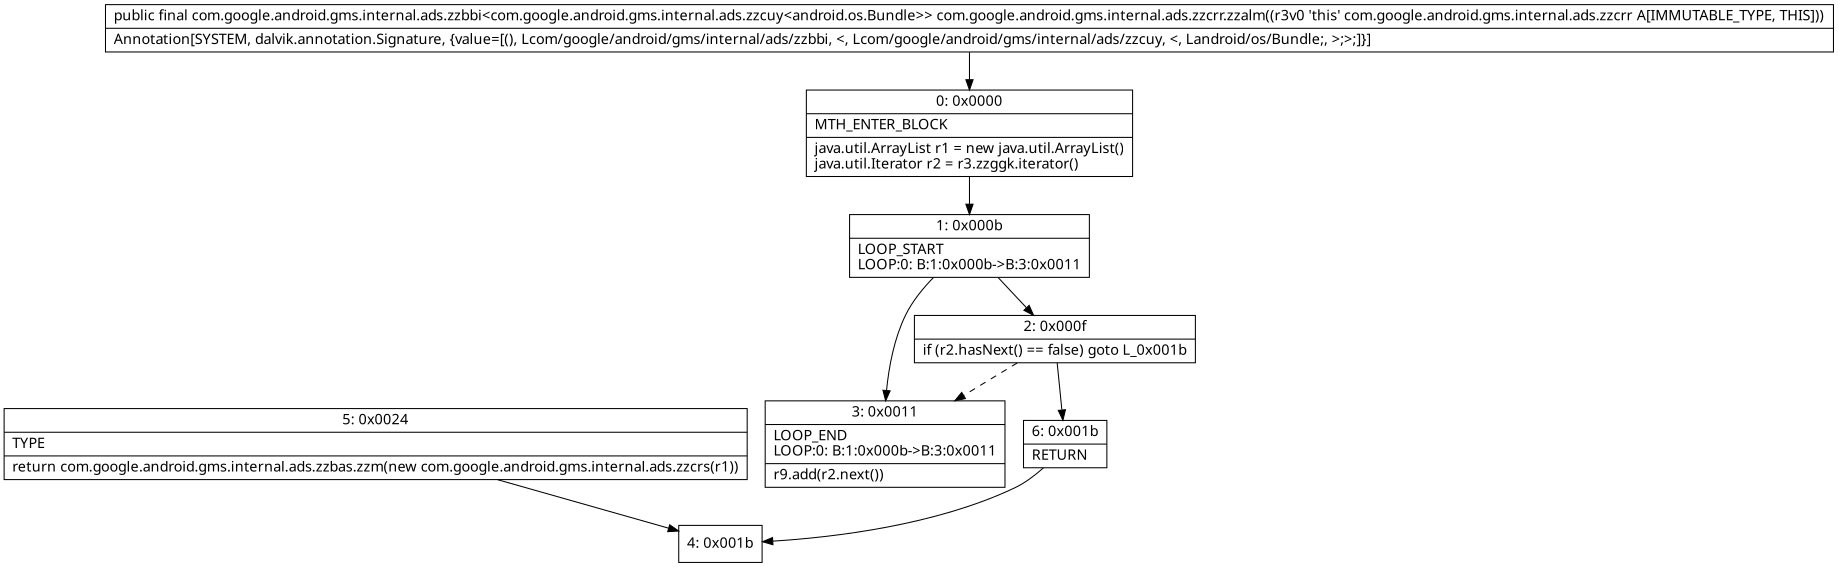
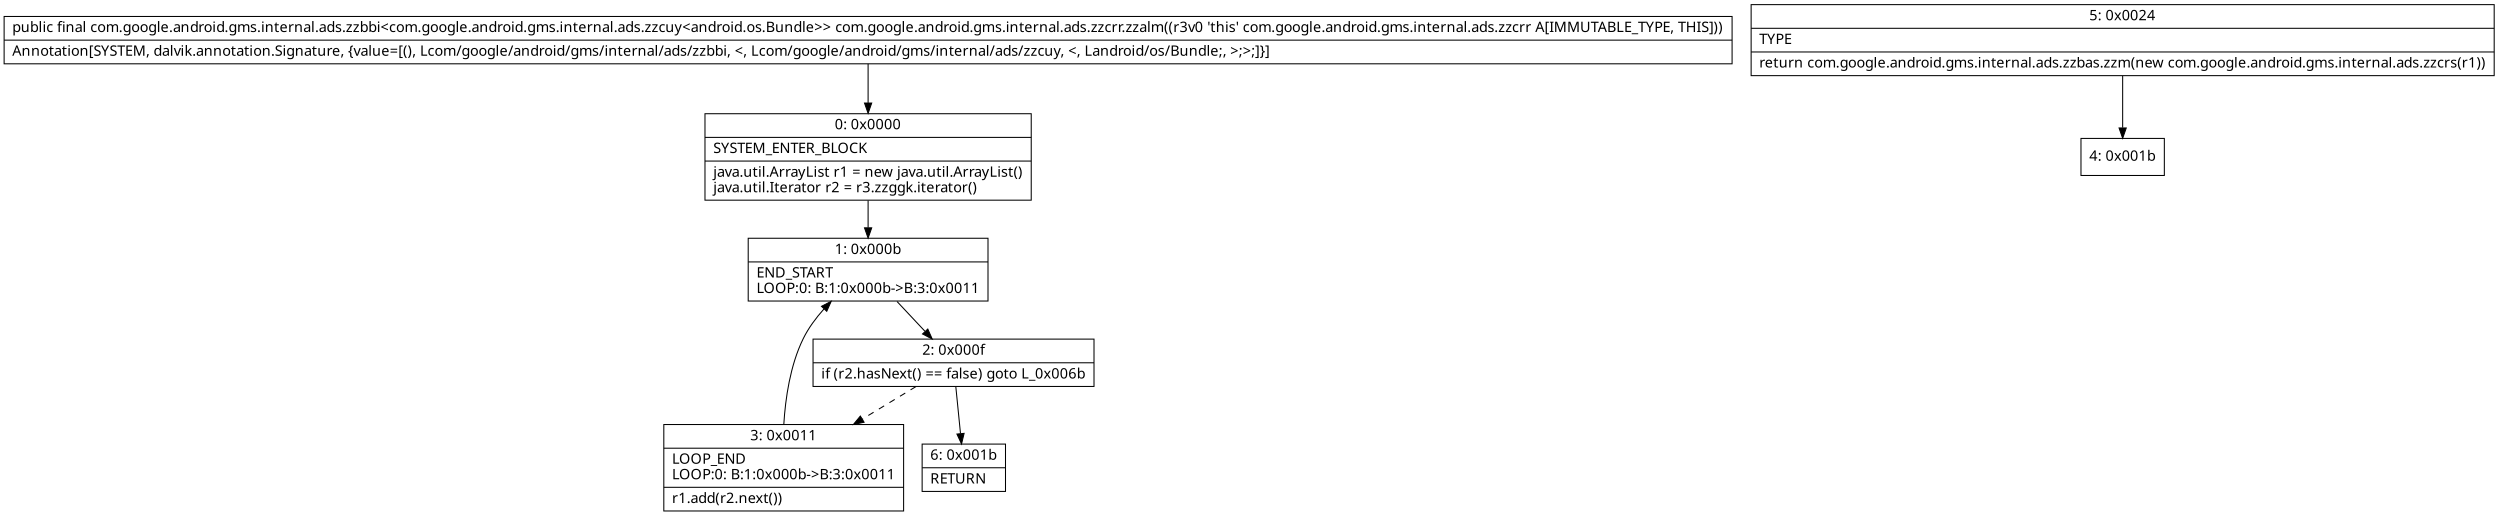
node "0: 0x0000": text "MTH_ENTER_BLOCK" -> "SYSTEM_ENTER_BLOCK"
node "1: 0x000b": text "LOOP_START" -> "END_START"
edge "1: 0x000b" -> "3: 0x0011": reversed
node "2: 0x000f": text "if (r2.hasNext() == false) goto L_0x001b" -> "if (r2.hasNext() == false) goto L_0x006b"
node "3: 0x0011": text "r9.add(r2.next())" -> "r1.add(r2.next())"
edge "6: 0x001b" -> "4: 0x001b": removed
